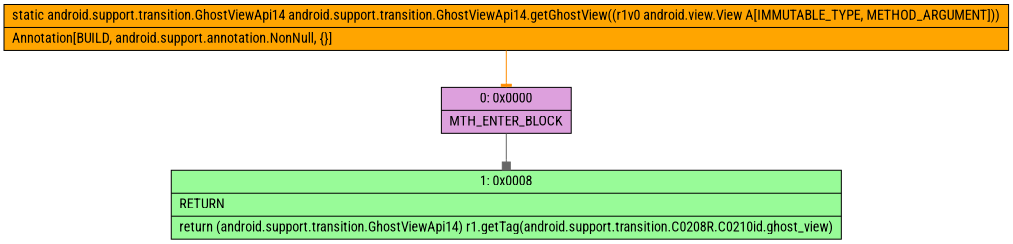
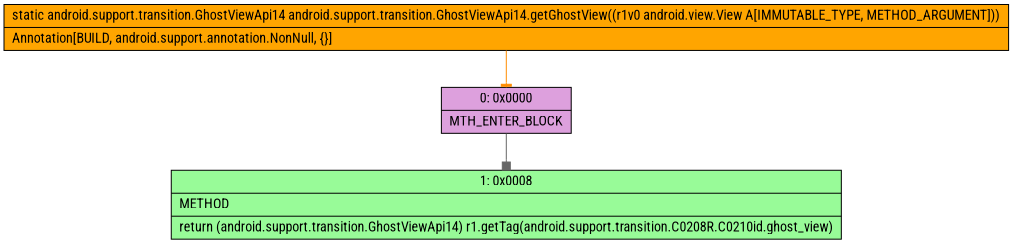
node "1: 0x0008": text "RETURN" -> "METHOD"
